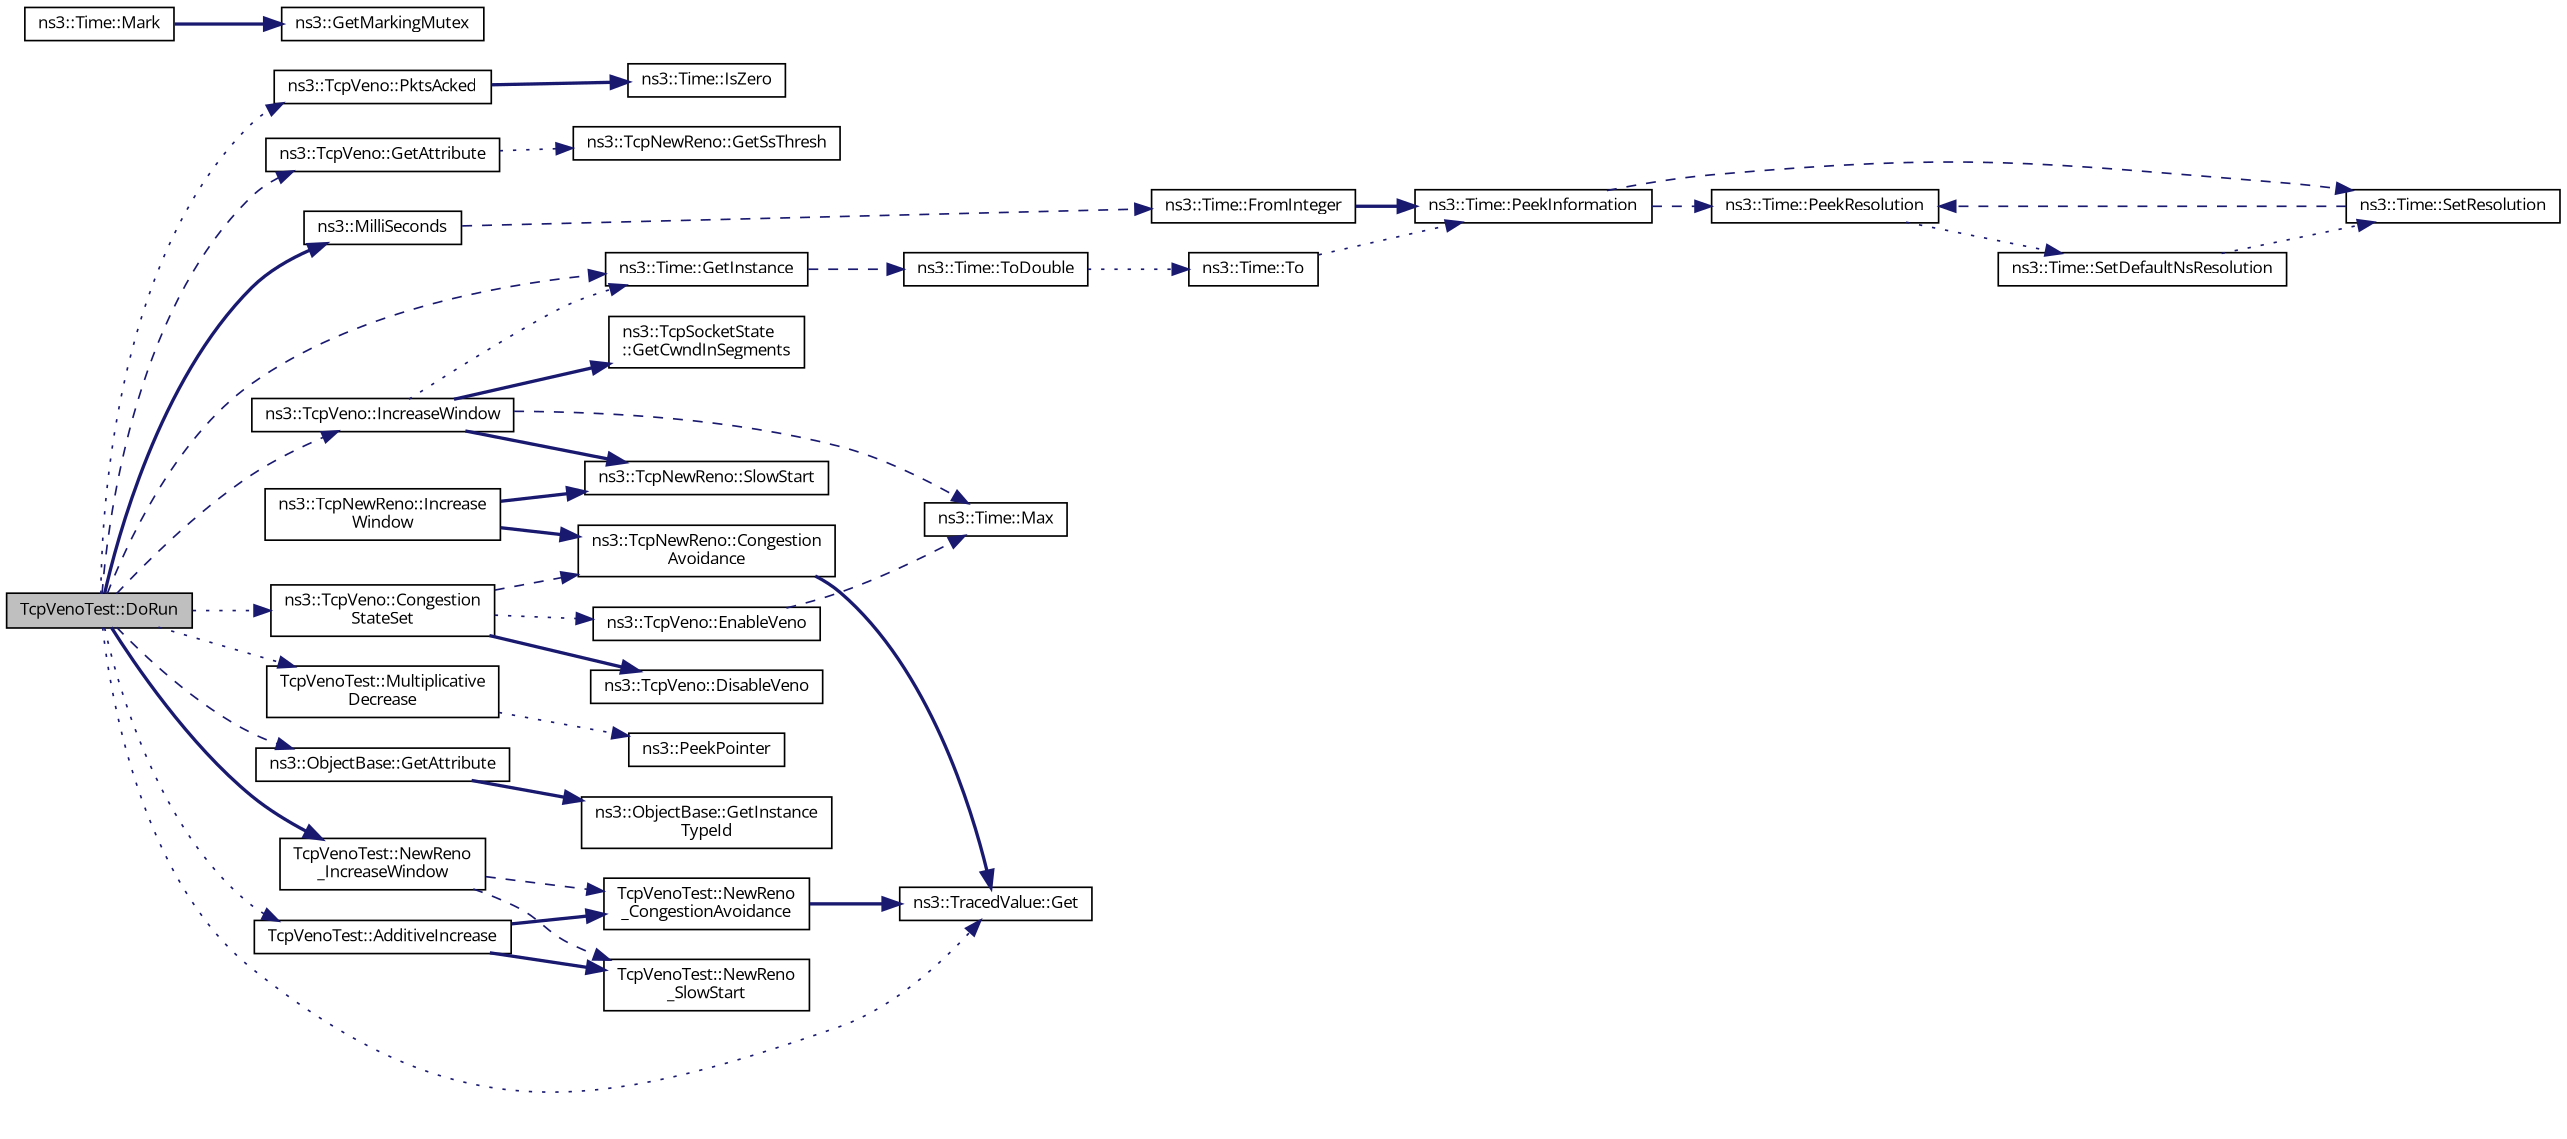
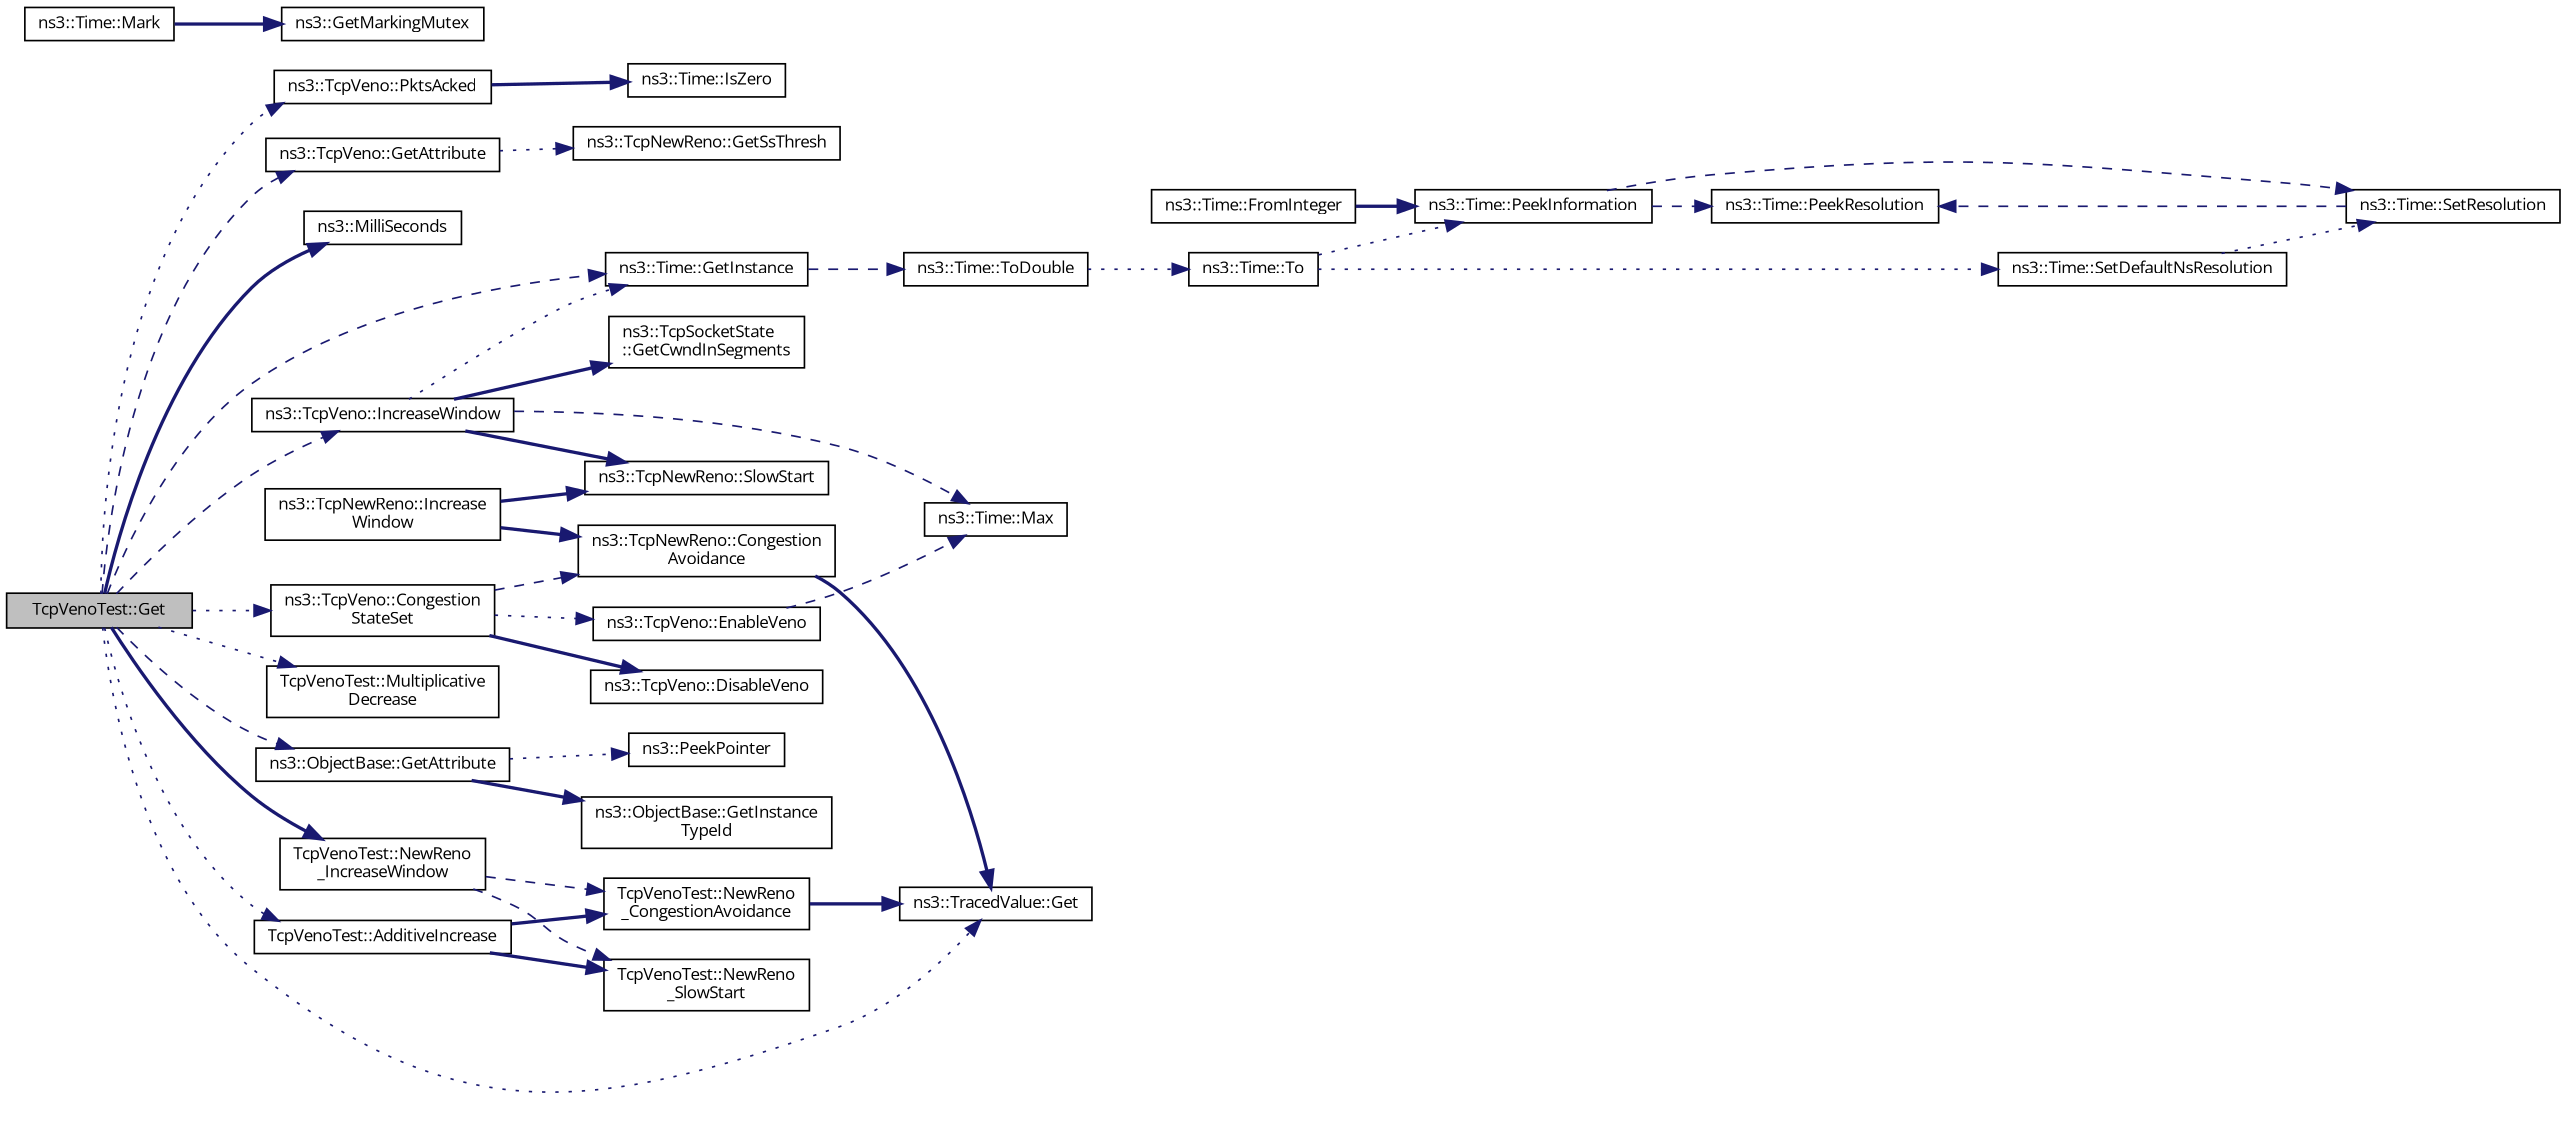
edge "ns3::MilliSeconds" -> "ns3::Time::FromInteger": removed
edge "ns3::Time::PeekResolution" -> "ns3::Time::SetDefaultNsResolution": now "ns3::Time::To" -> "ns3::Time::SetDefaultNsResolution"
node "TcpVenoTest::DoRun": label "TcpVenoTest::DoRun" -> "TcpVenoTest::Get"
edge "TcpVenoTest::Multiplicative Decrease" -> "ns3::PeekPointer": now "ns3::ObjectBase::GetAttribute" -> "ns3::PeekPointer"
